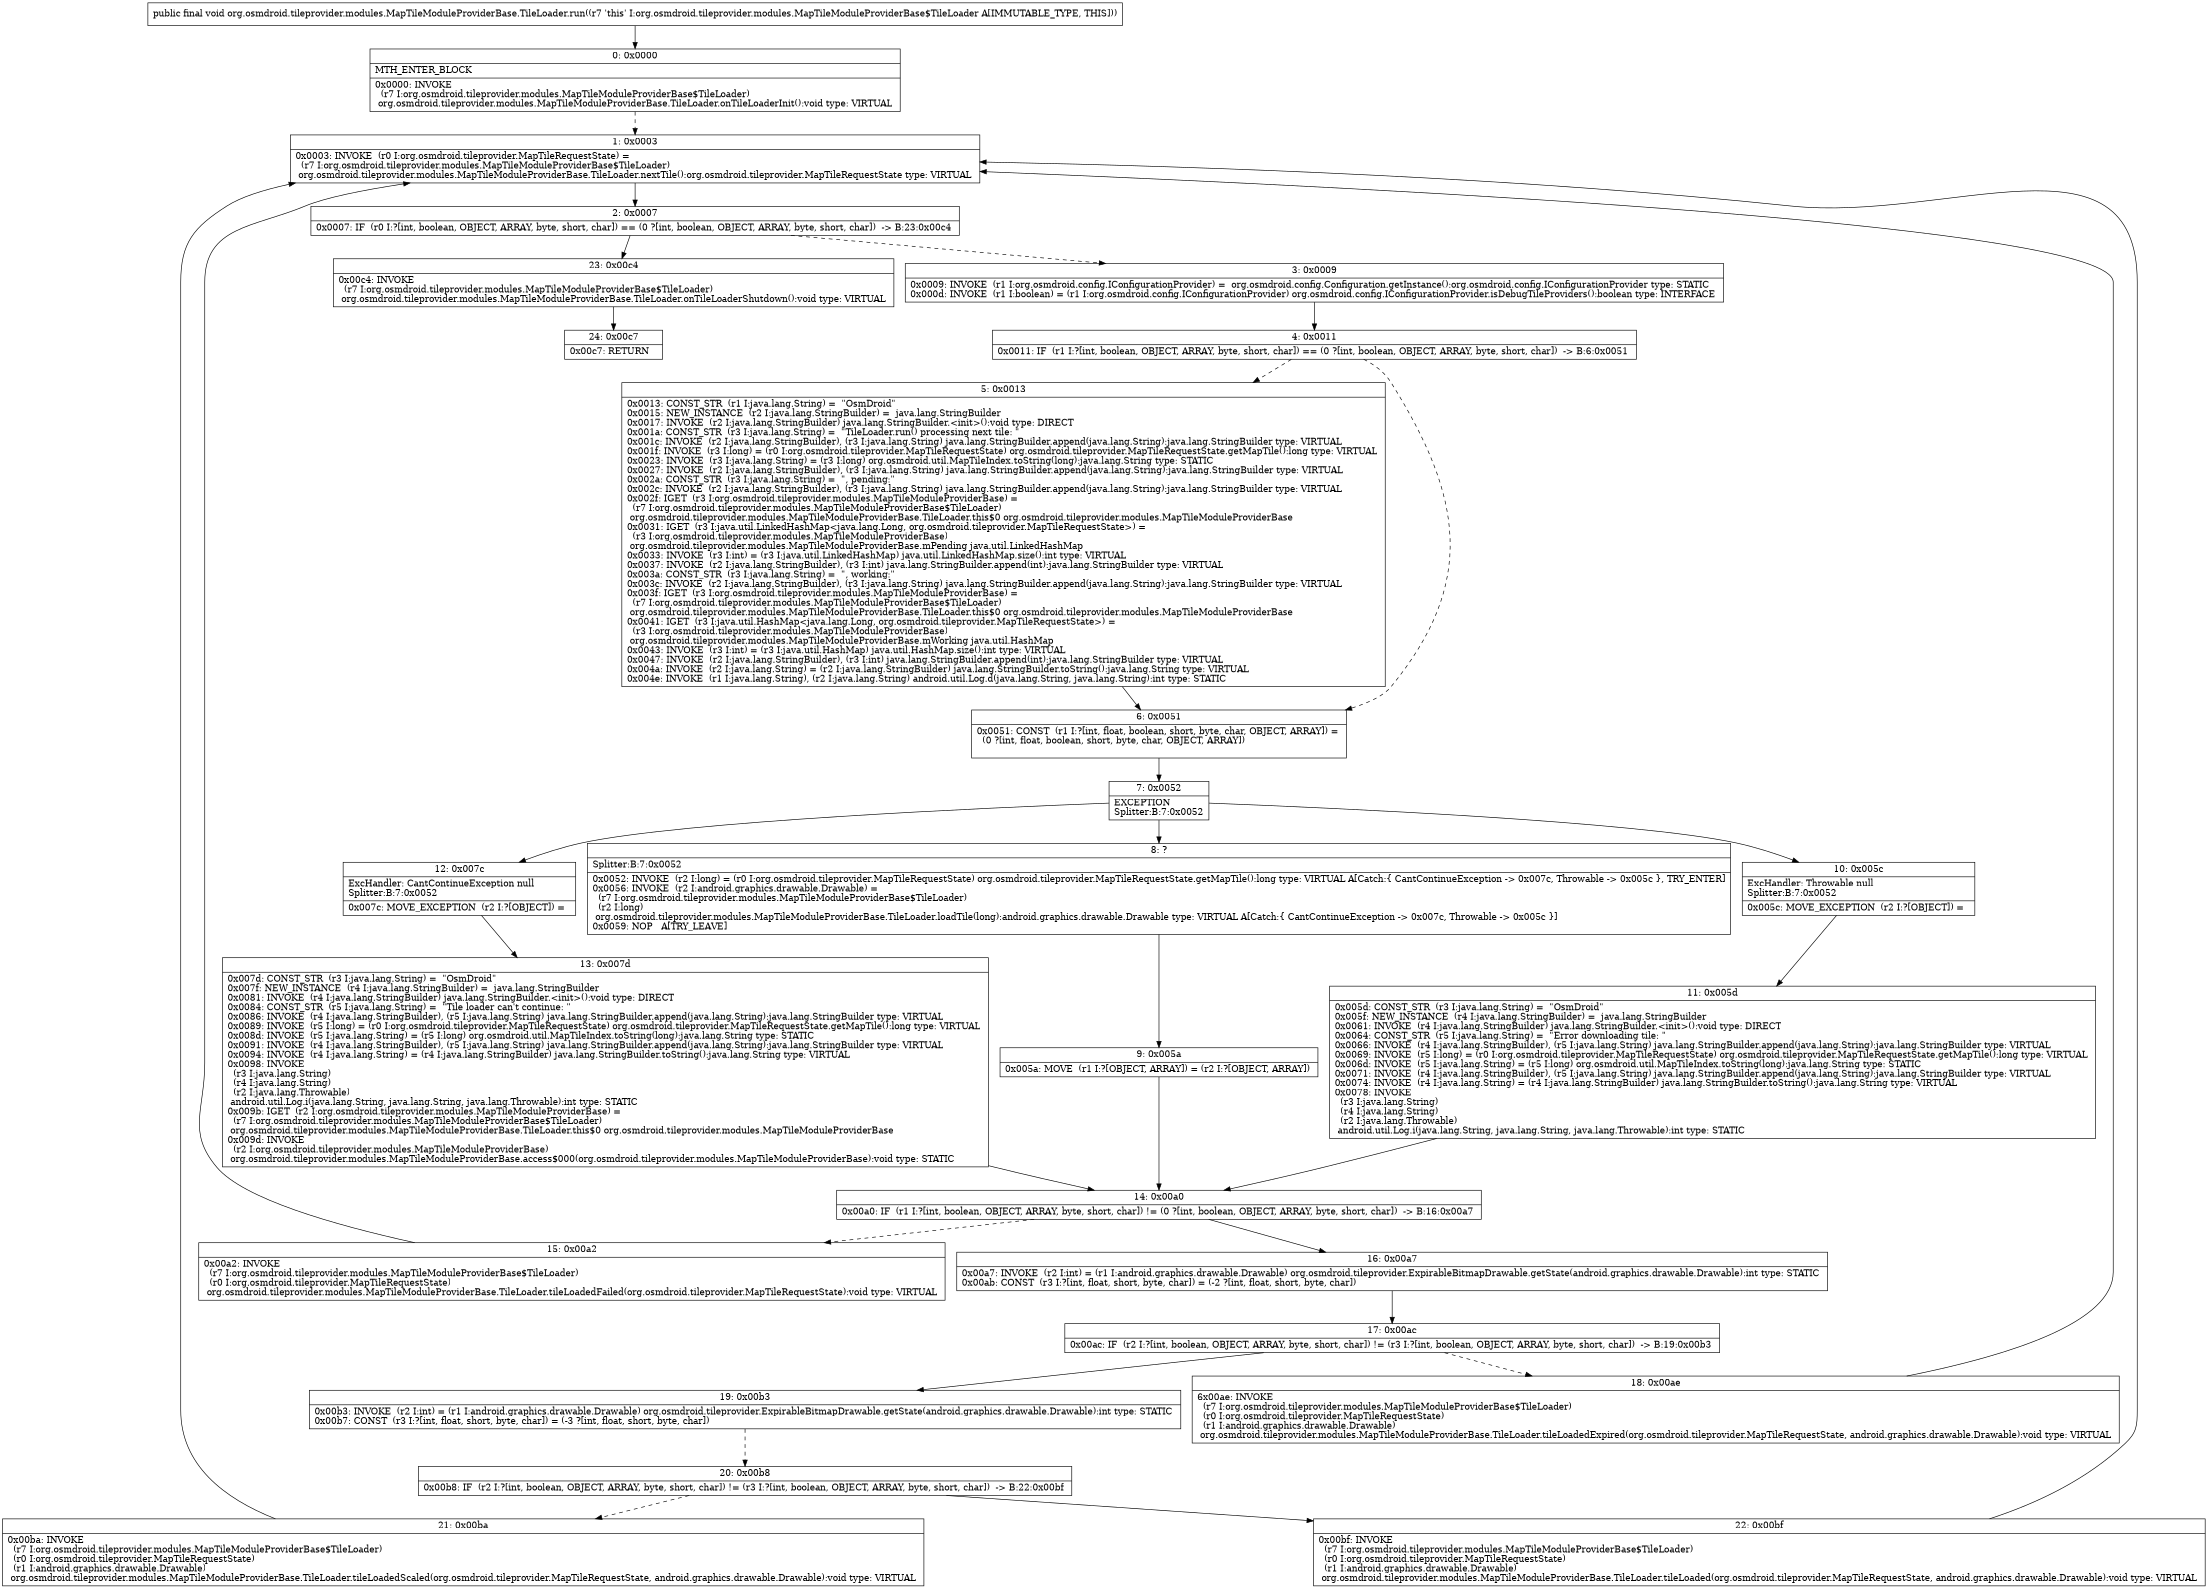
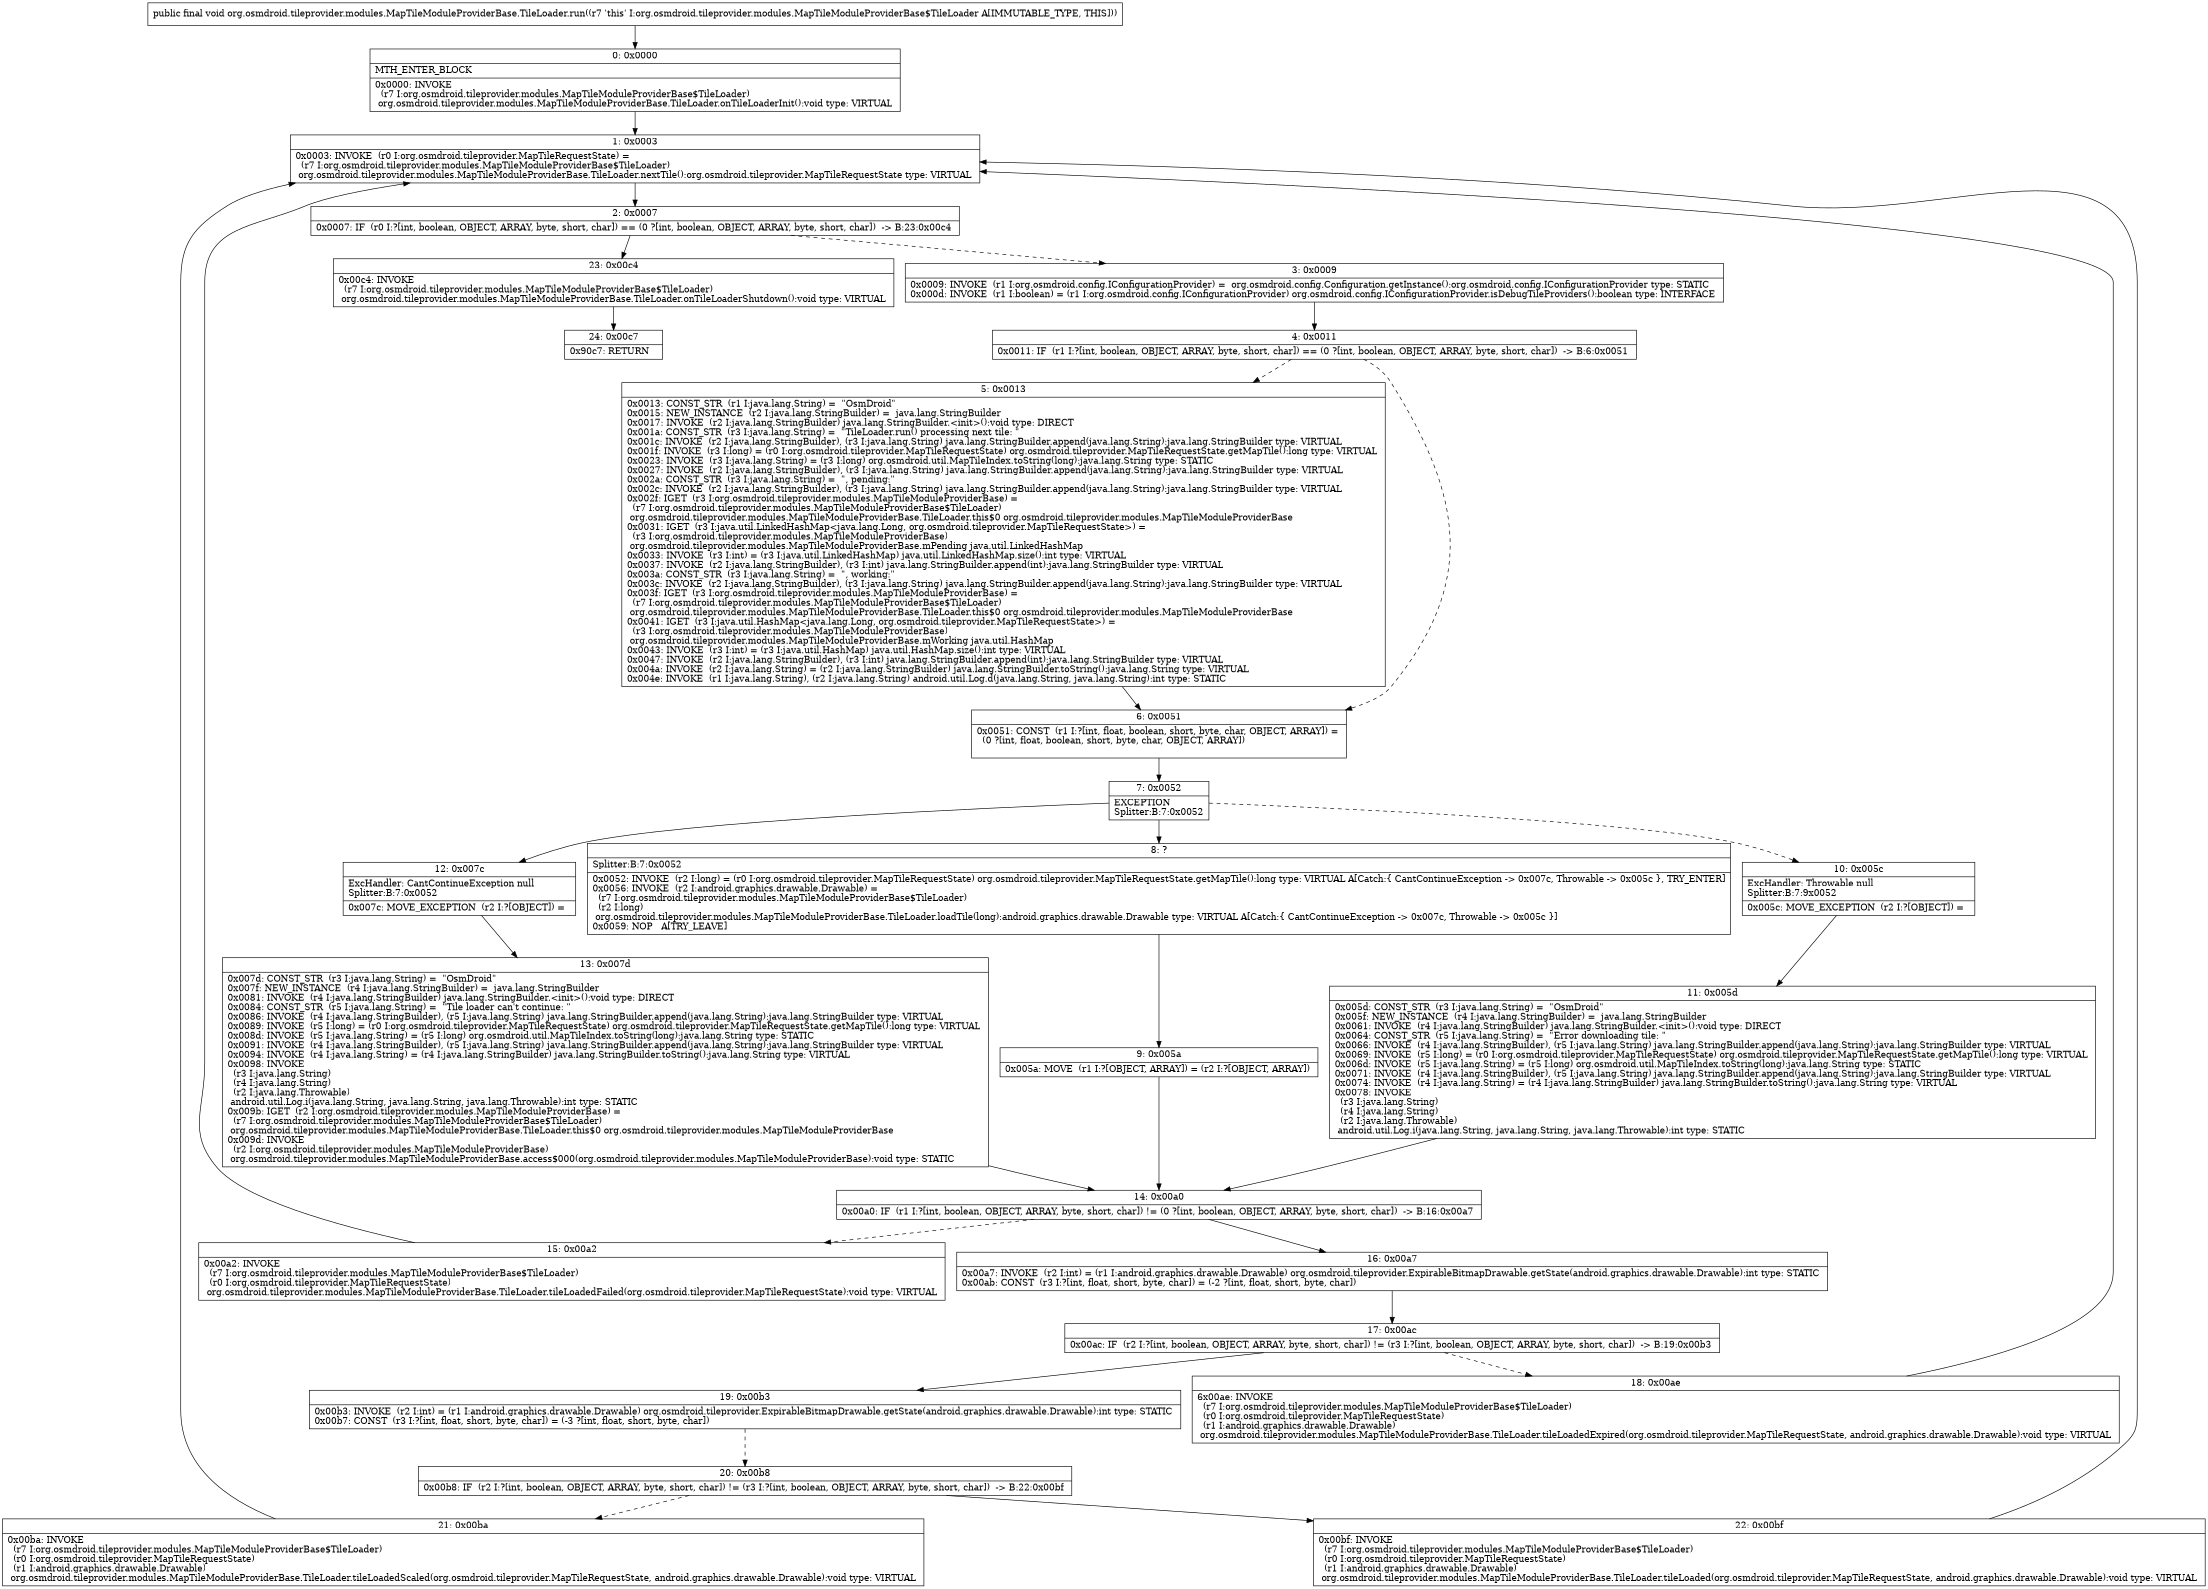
edge "0: 0x0000" -> "1: 0x0003": style dashed -> solid
node "24: 0x00c7": text "0x00c7: RETURN" -> "0x90c7: RETURN"
edge "7: 0x0052" -> "10: 0x005c": style solid -> dashed
node "10: 0x005c": text "Splitter:B:7:0x0052" -> "Splitter:B:7:9x0052"
